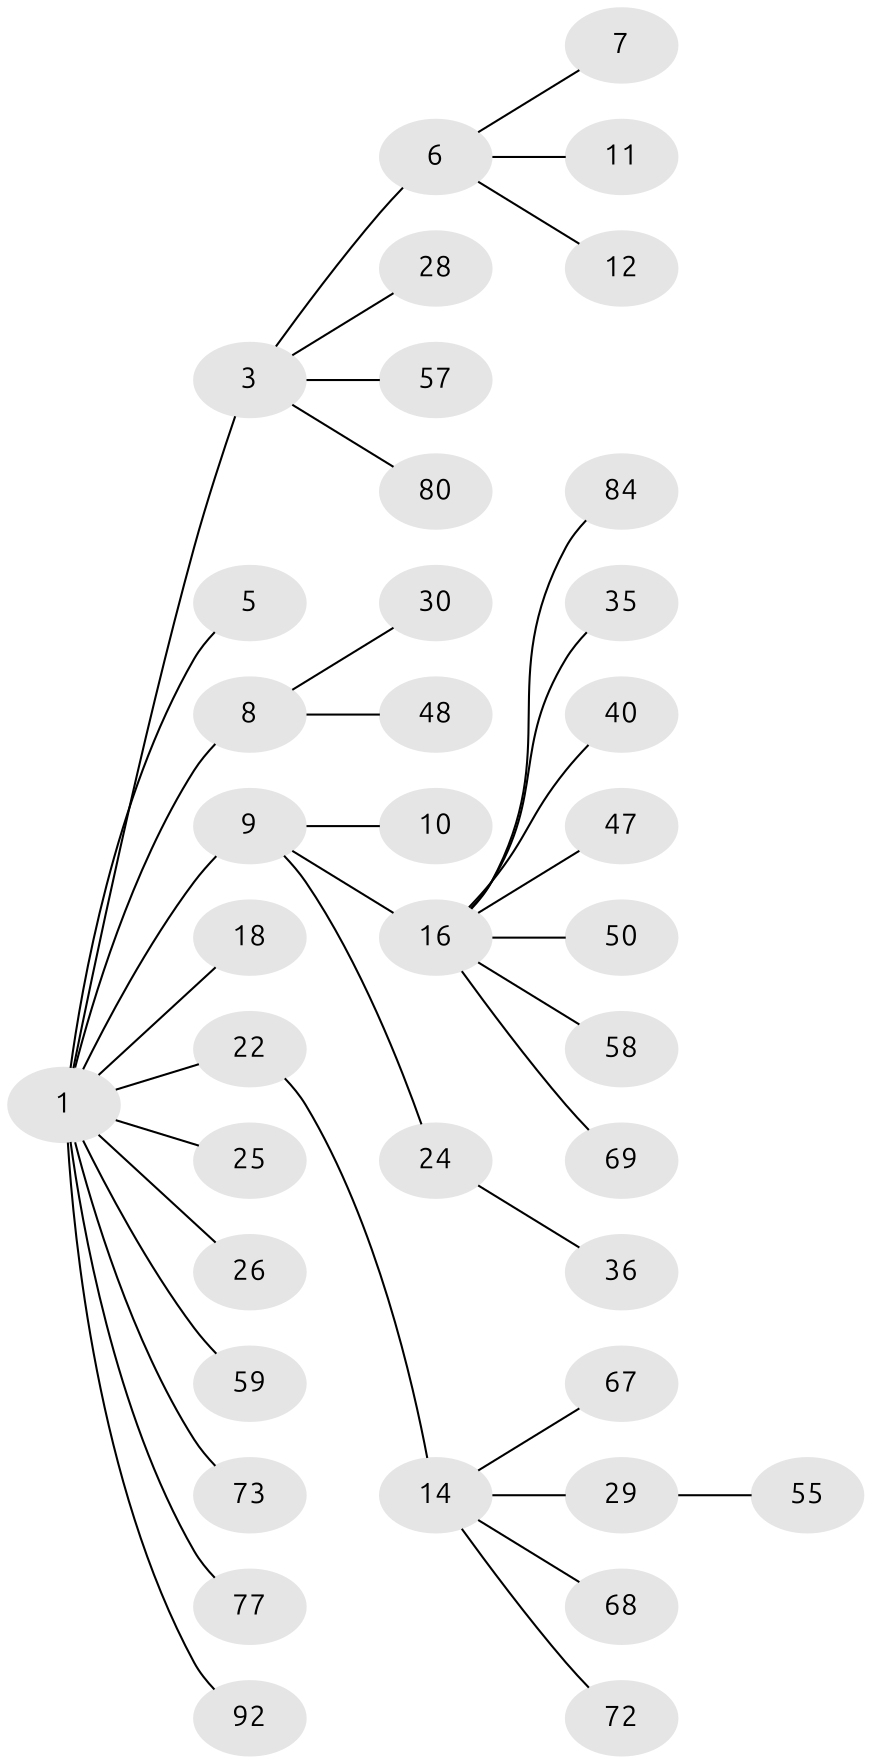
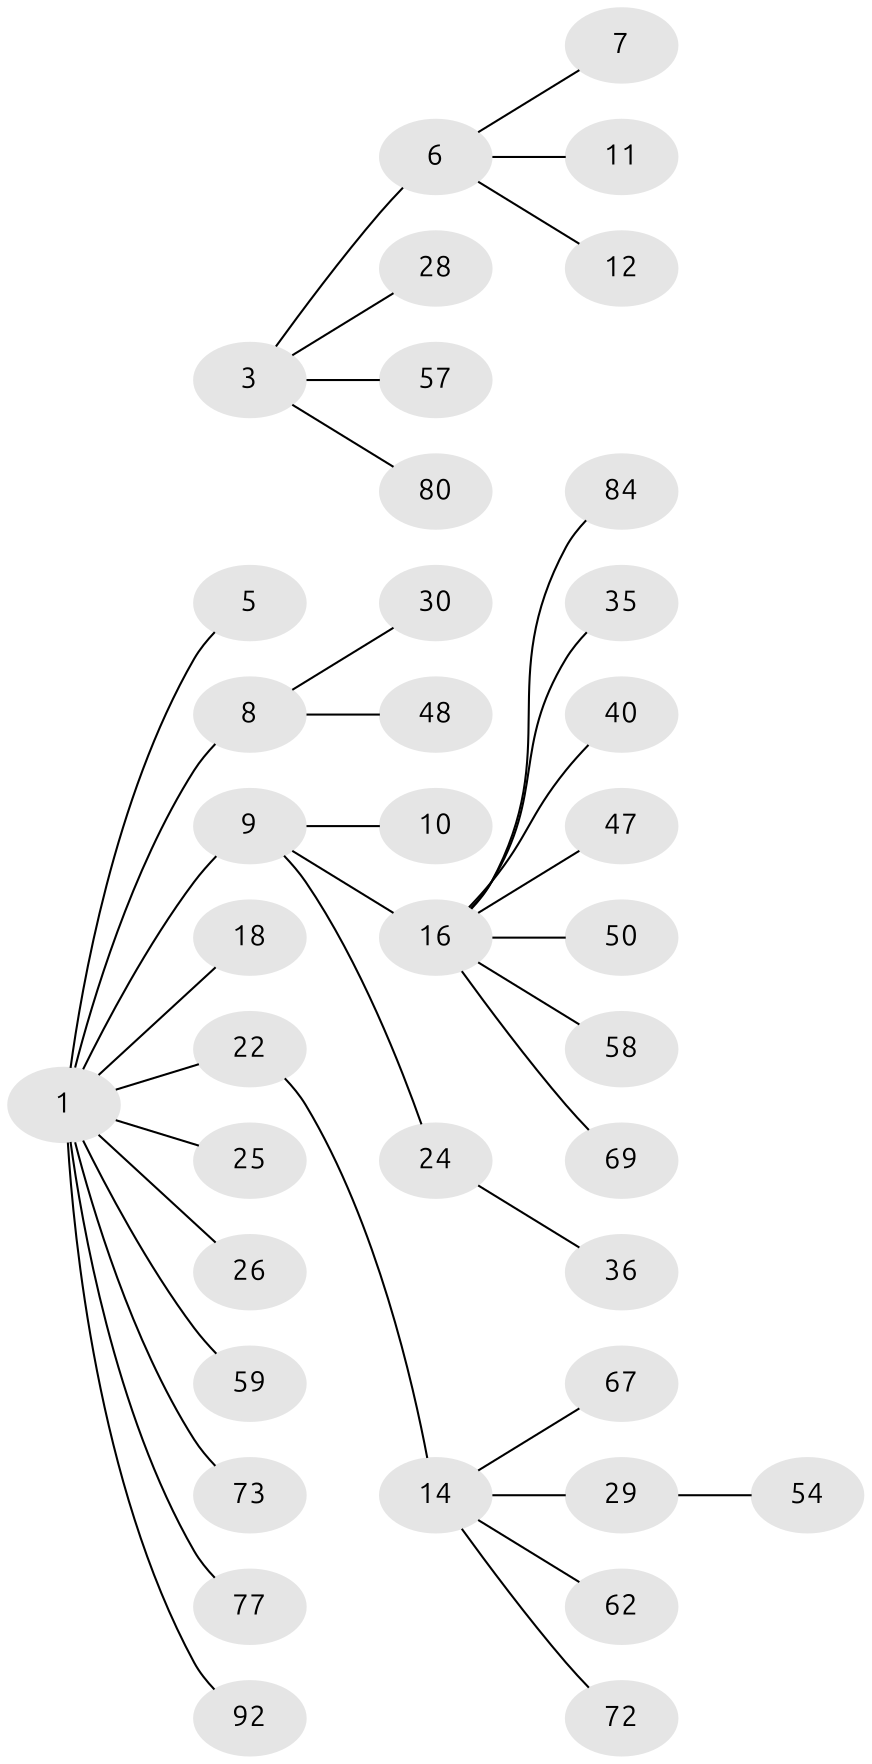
edge "3" -- "1": removed
node "55": label "55" -> "54"
node "68": label "68" -> "62"
